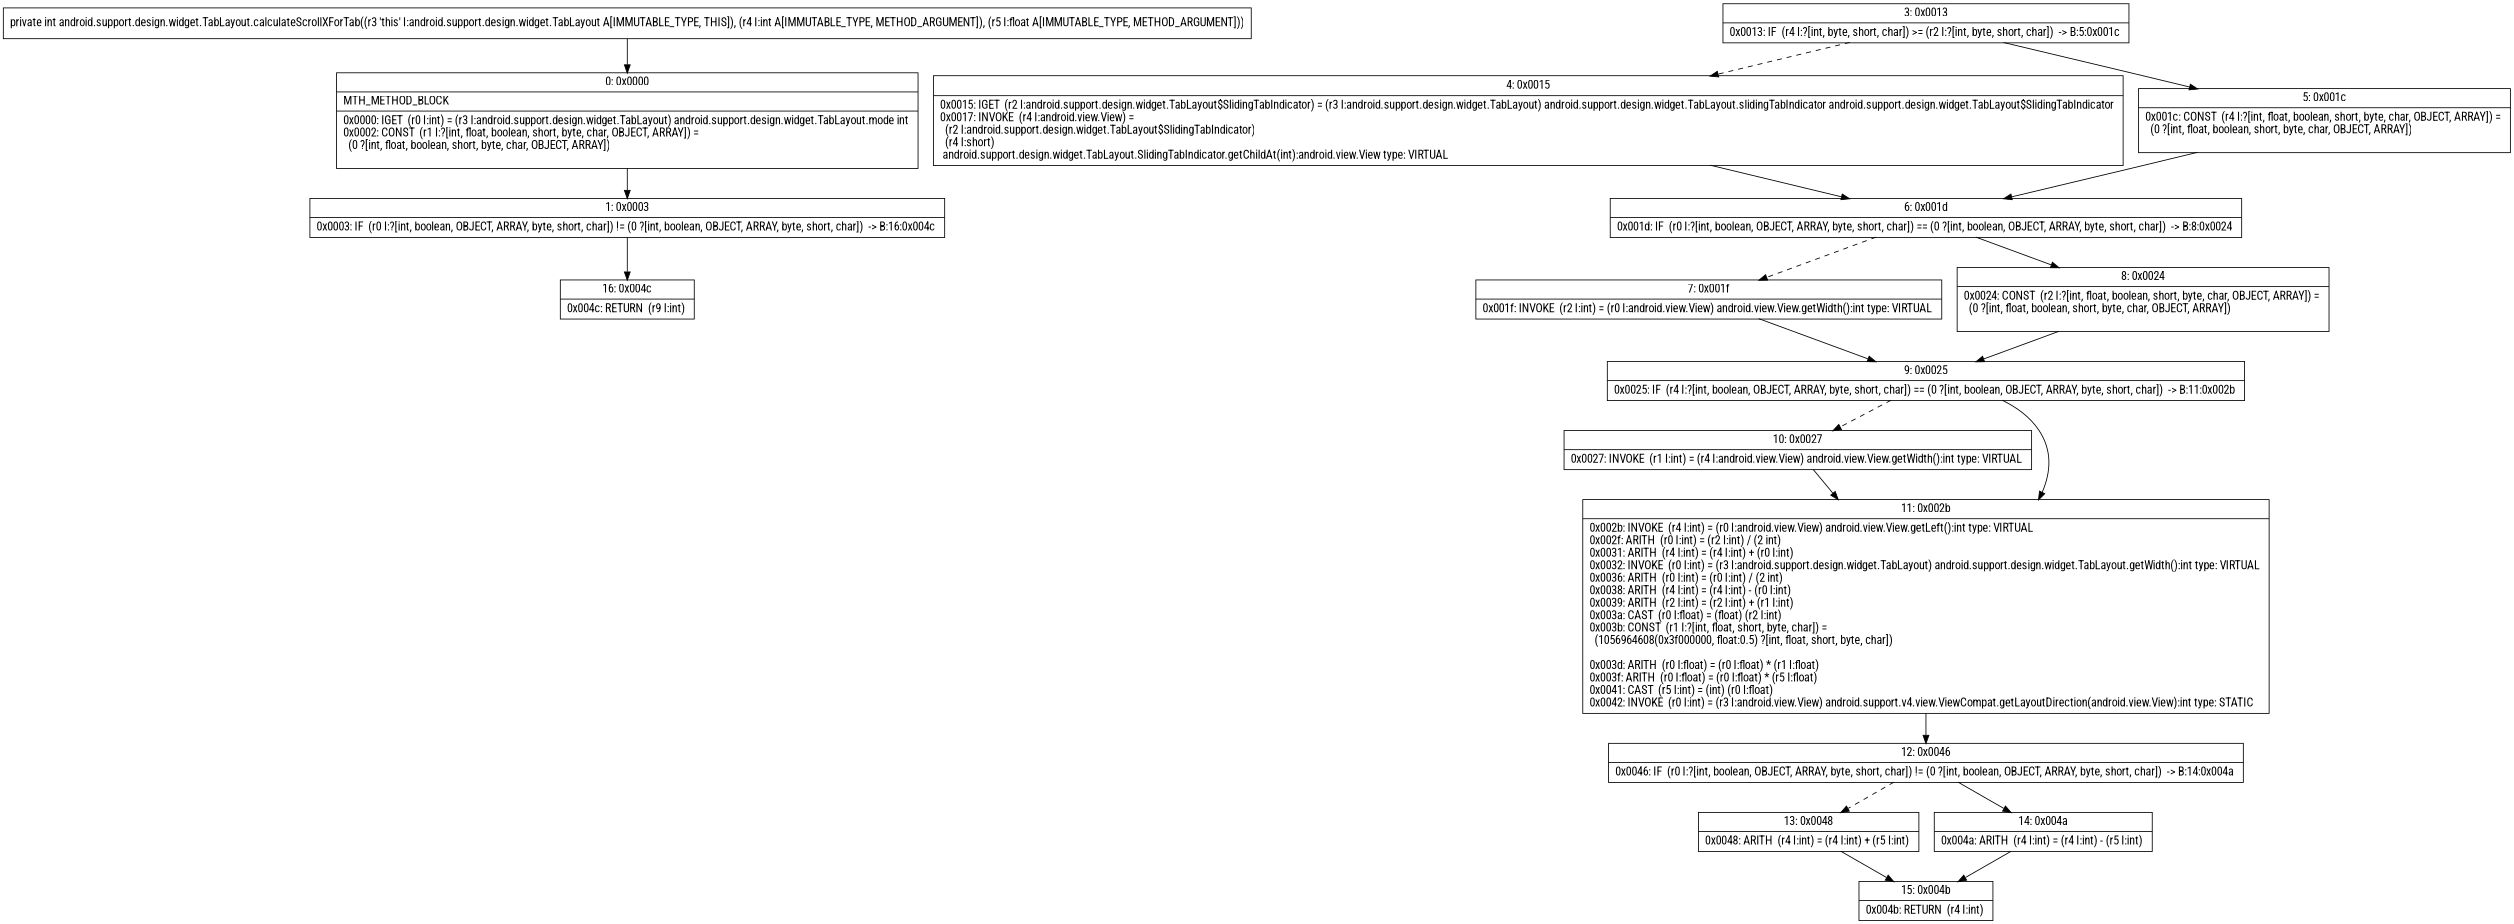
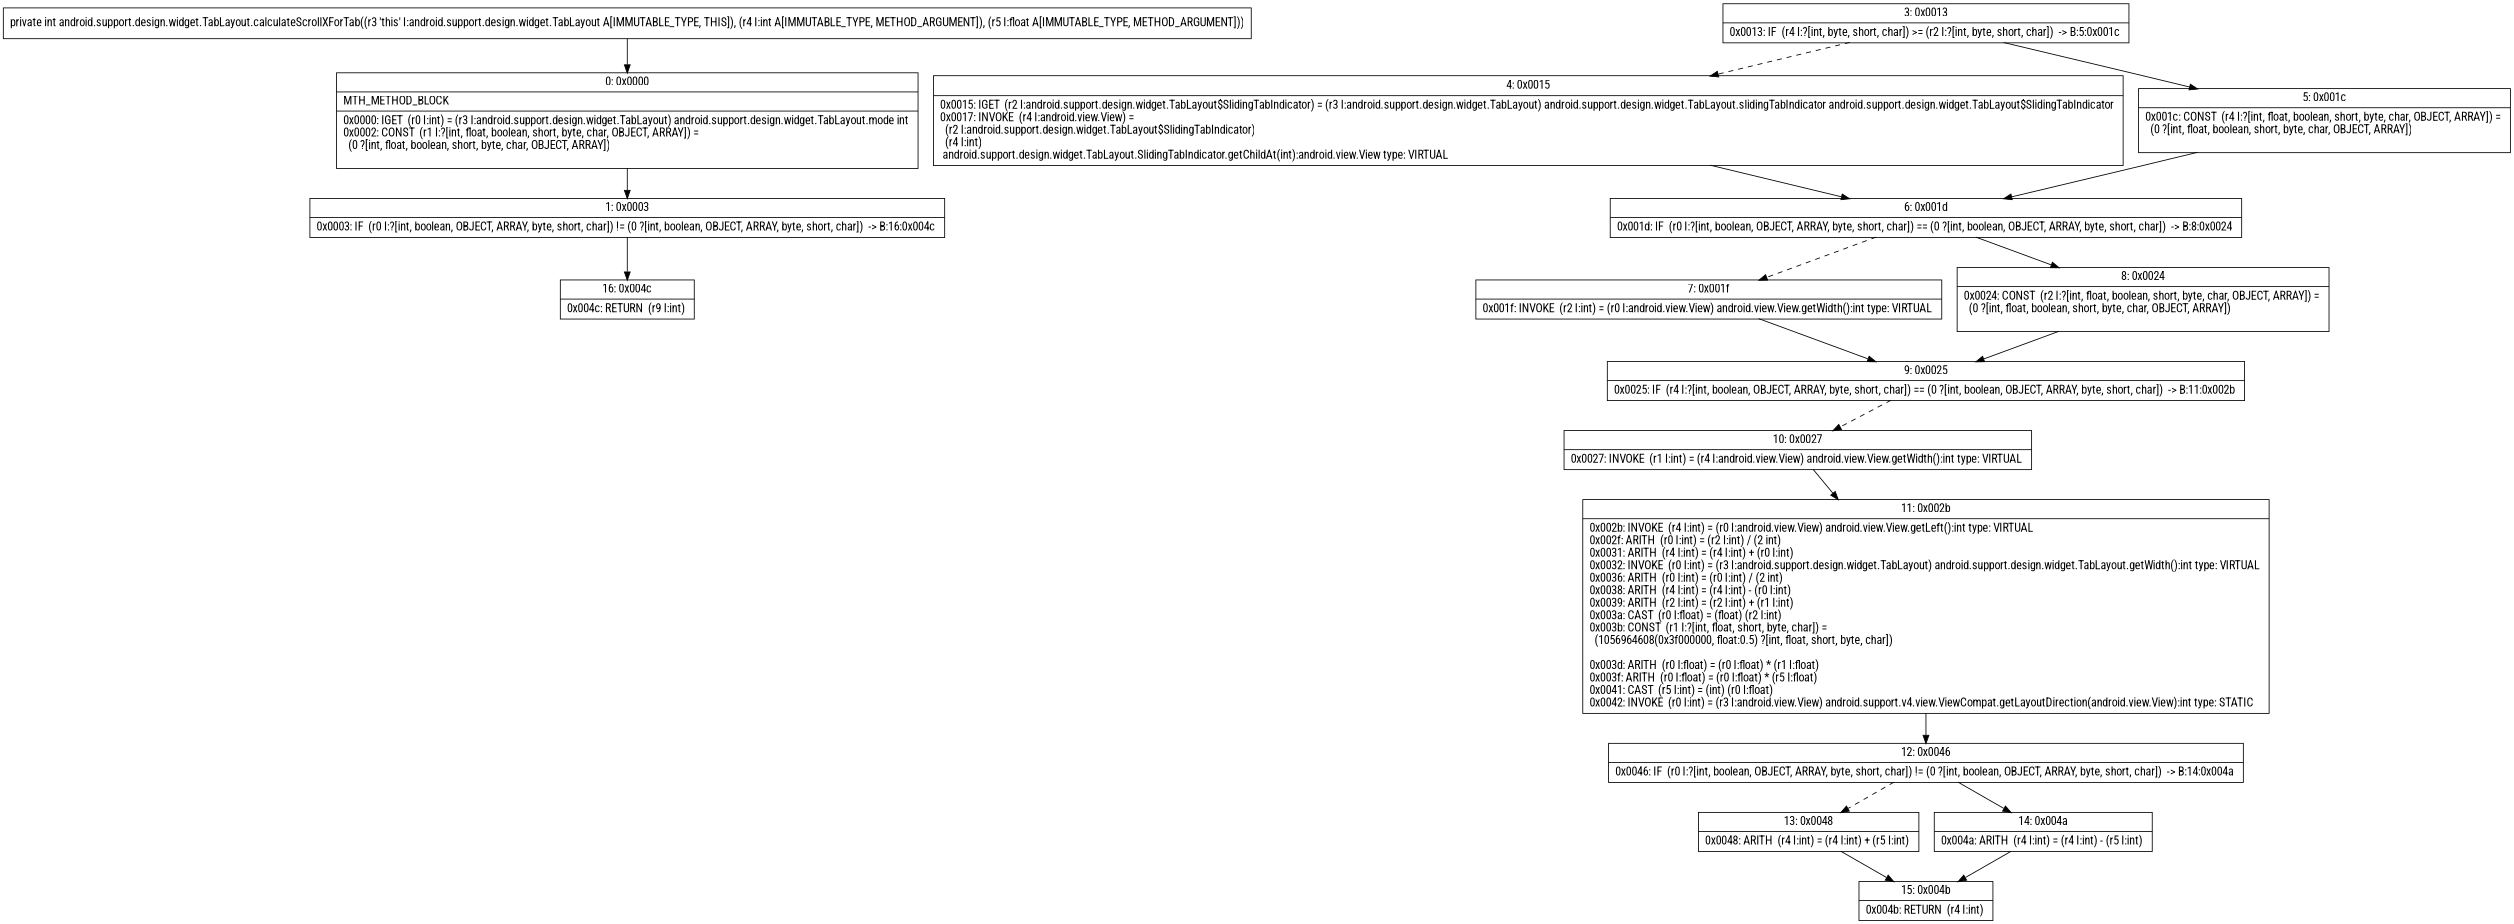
node "4: 0x0015": text "(r4 I:short)" -> "(r4 I:int)"
edge "9: 0x0025" -> "11: 0x002b": removed
